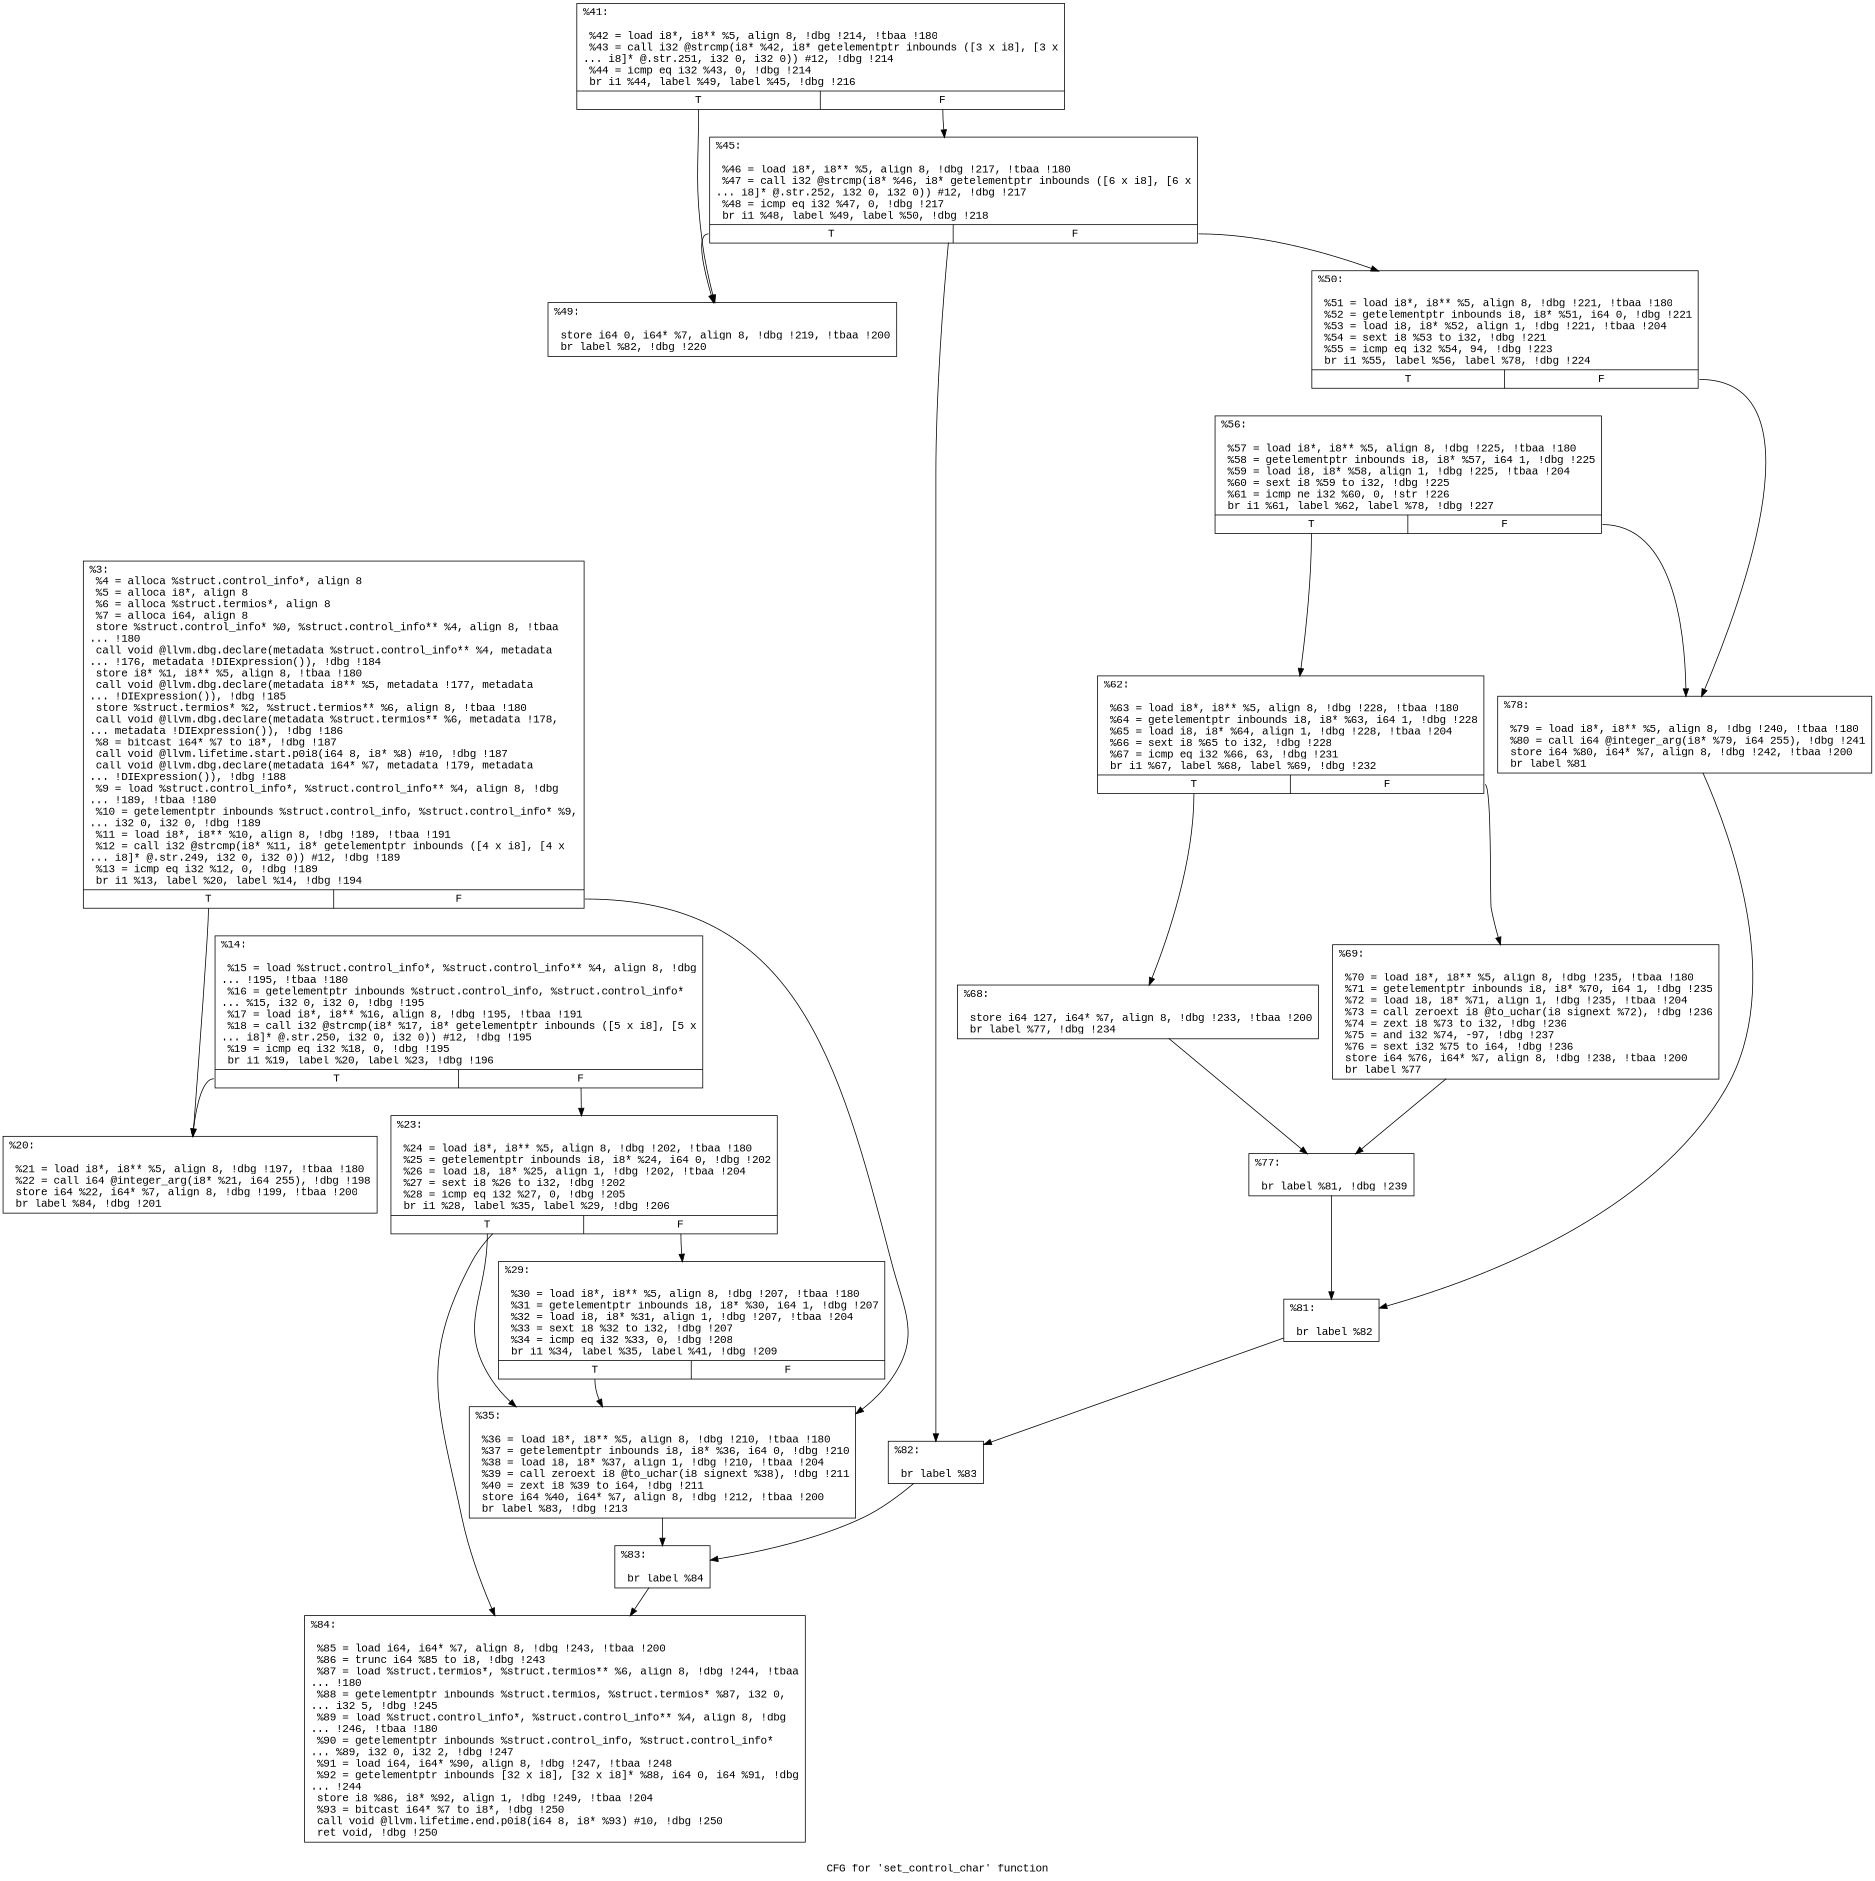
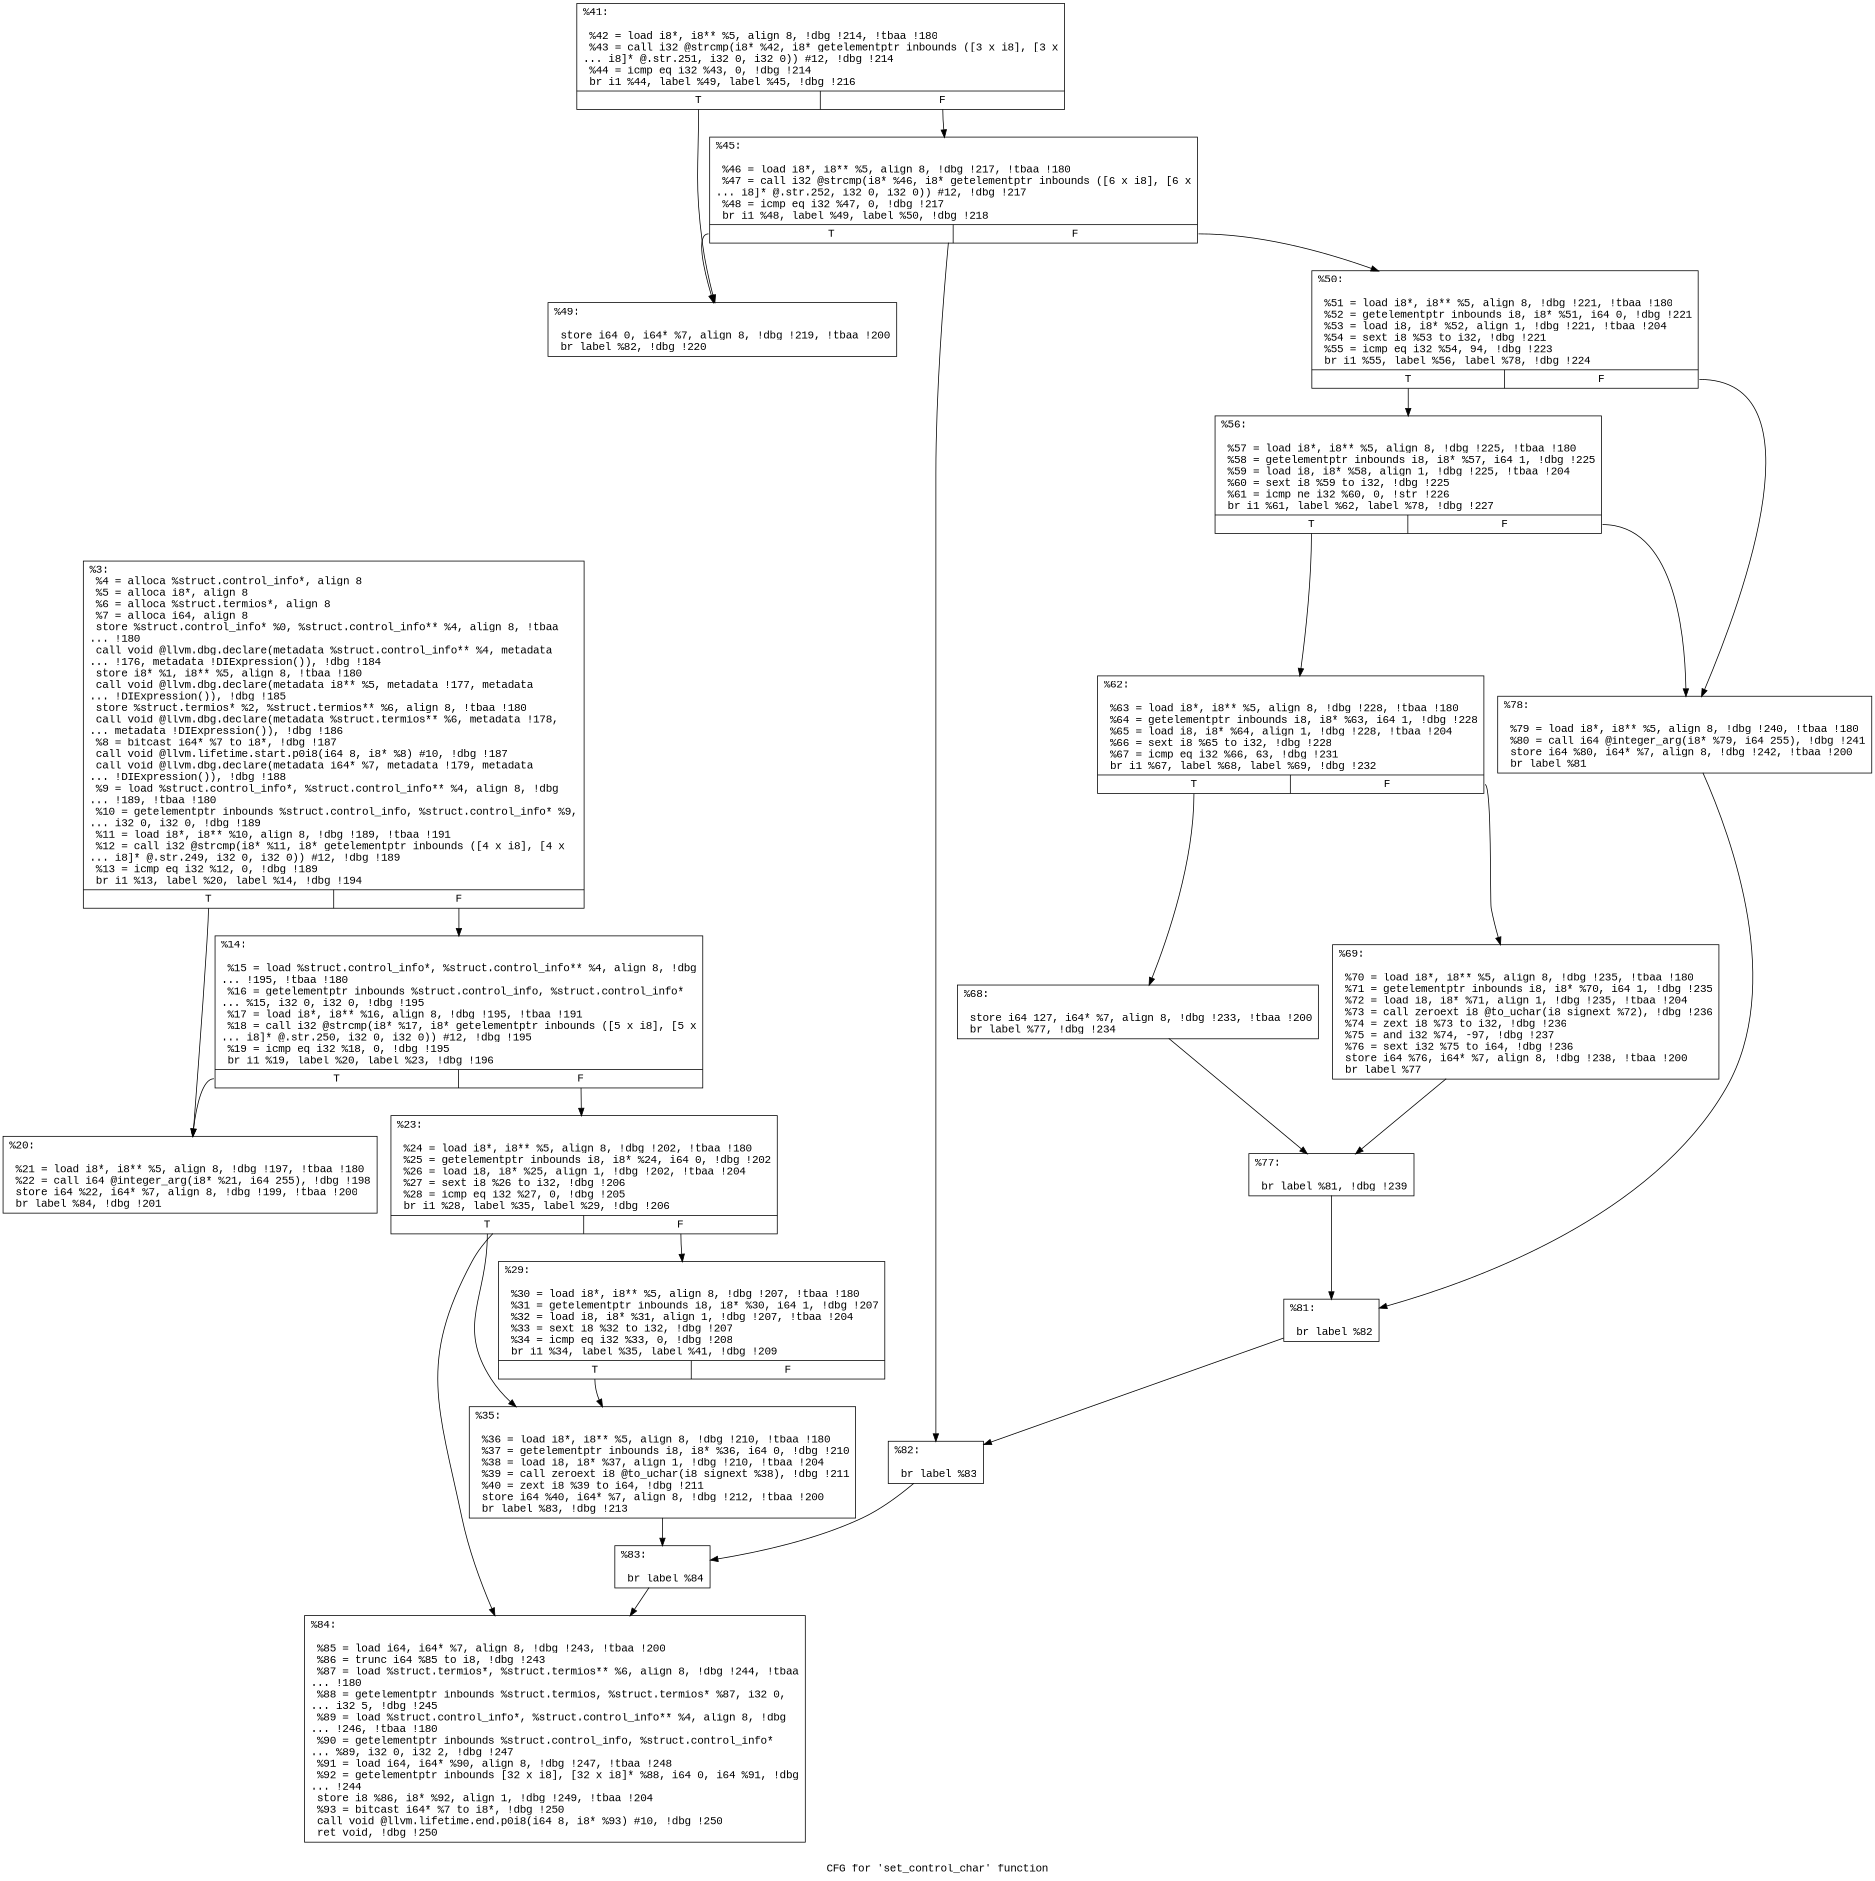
edge "%50:" -> "%56:": added
edge "%3:" -> "%35:": now "%3:" -> "%14:"
node "%23:": text "%27 = sext i8 %26 to i32, !dbg !202" -> "%27 = sext i8 %26 to i32, !dbg !206"
